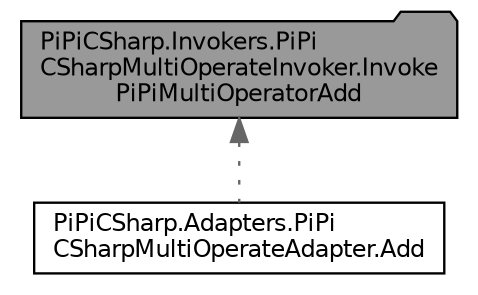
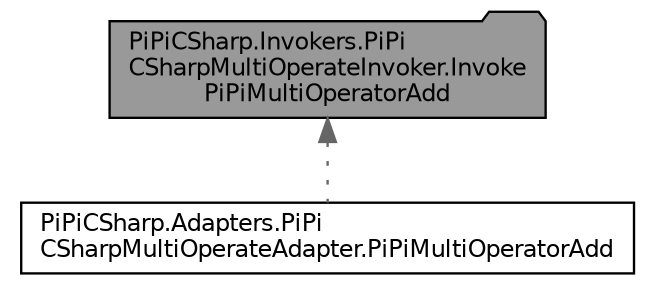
node "PiPiCSharp.Adapters.PiPi CSharpMultiOperateAdapter.Add": label "PiPiCSharp.Adapters.PiPi CSharpMultiOperateAdapter.Add" -> "PiPiCSharp.Adapters.PiPi CSharpMultiOperateAdapter.PiPiMultiOperatorAdd"
